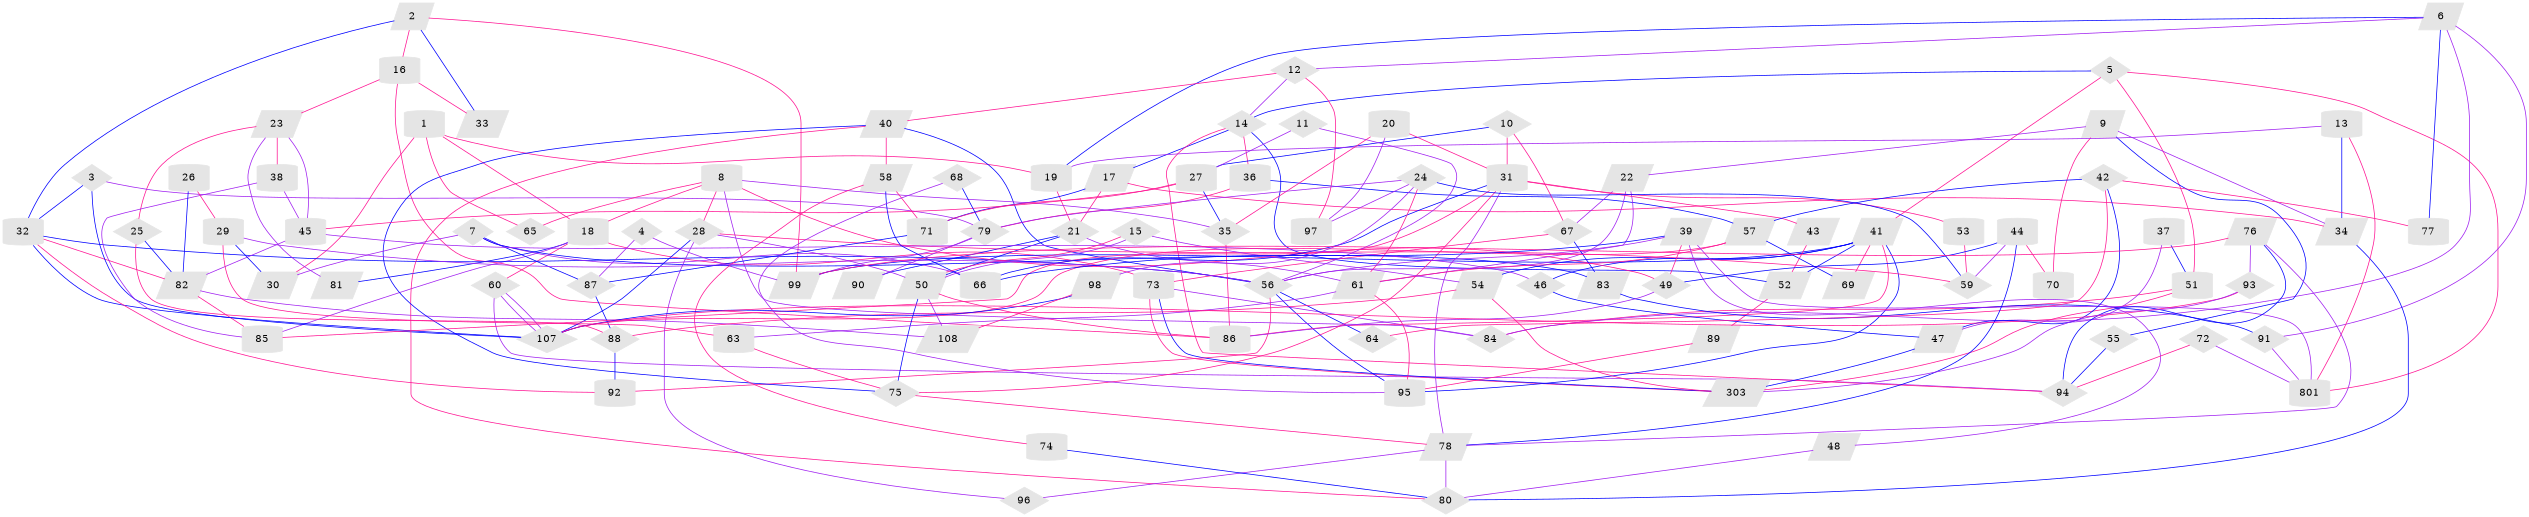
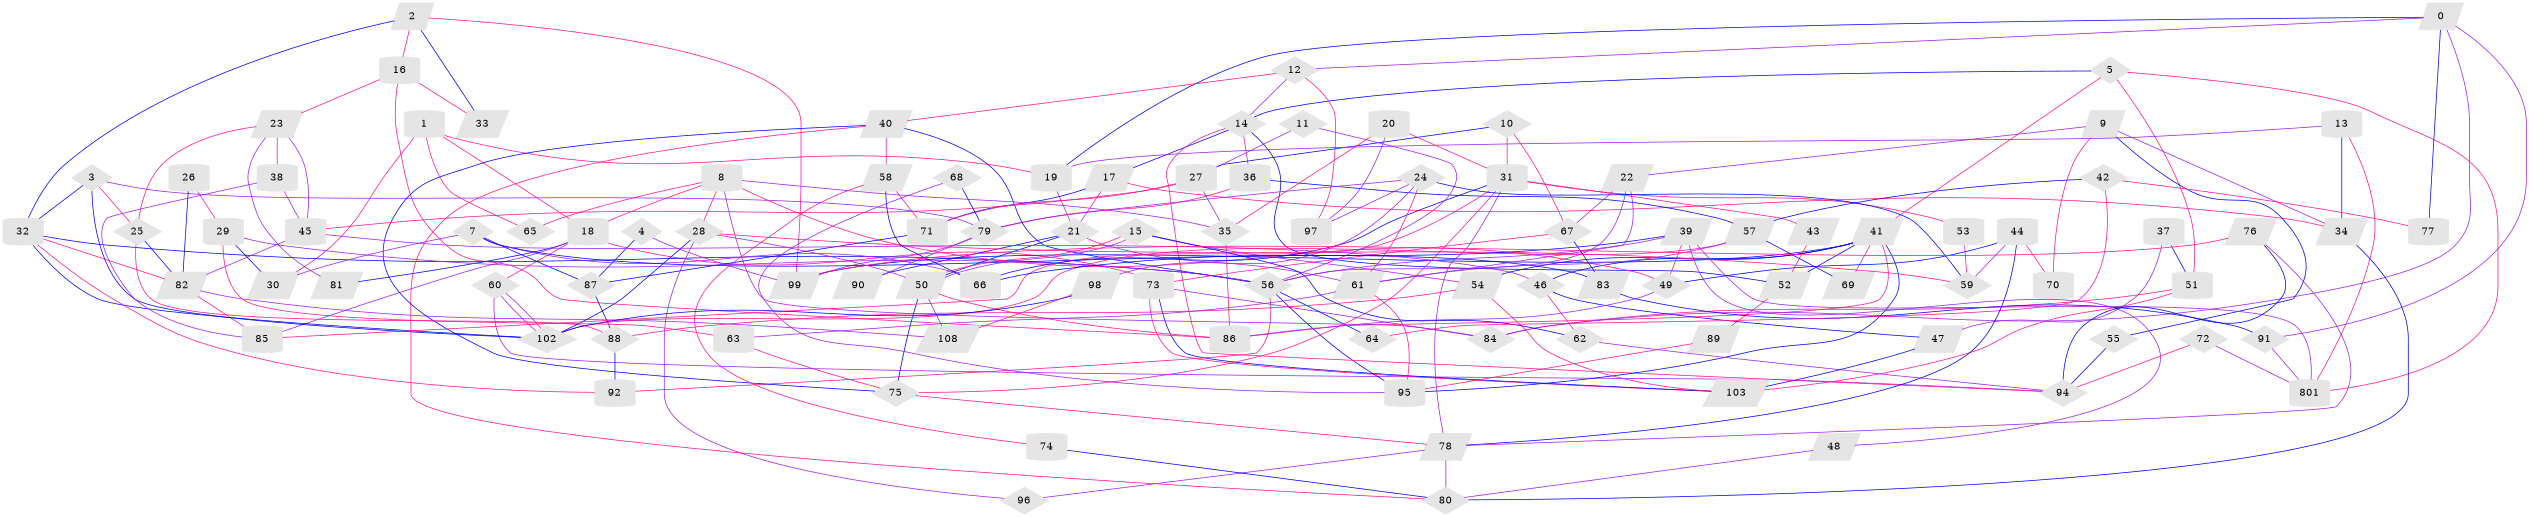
node "6": label "6" -> "0"
edge "3" -- "25": added
edge "27" -- "35": color blue -> purple
edge "4" -- "87": color purple -> blue
edge "57" -- "61": color deeppink -> purple
node "93": removed
edge "42" -- "47": removed
node "107": label "107" -> "102"
node "62": added
node "303": label "303" -> "103"
